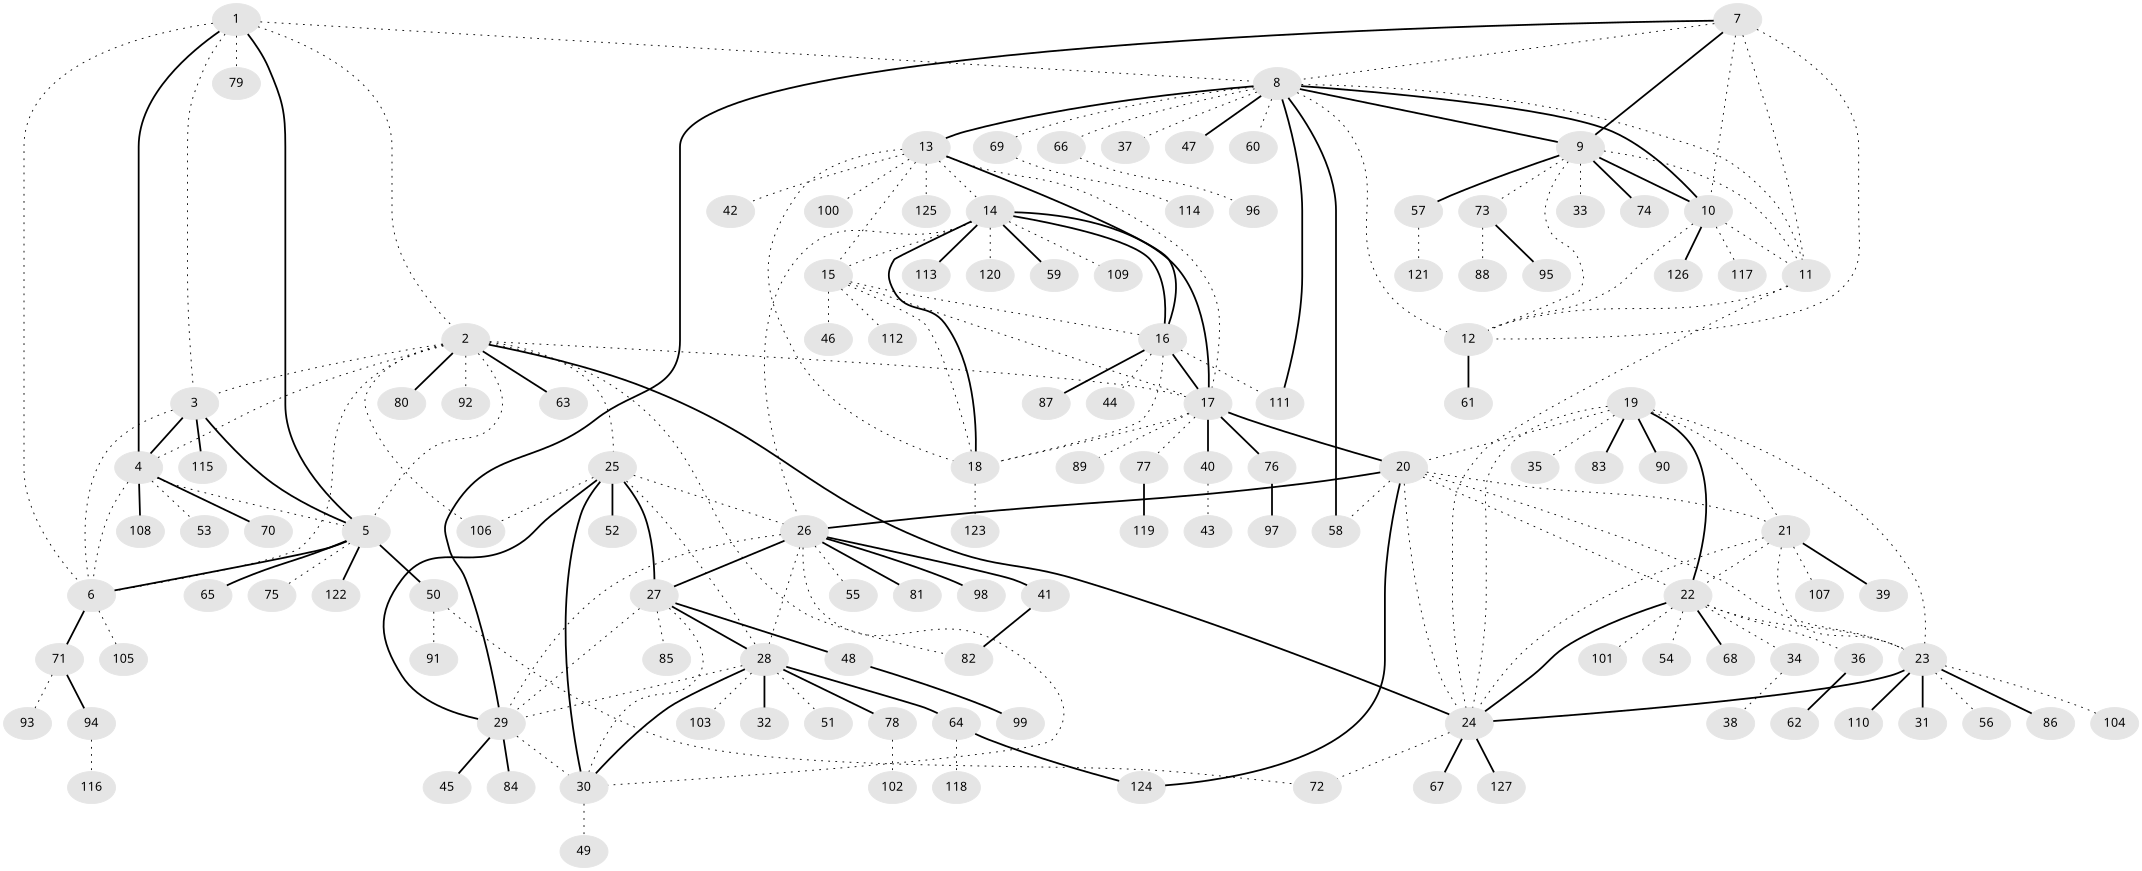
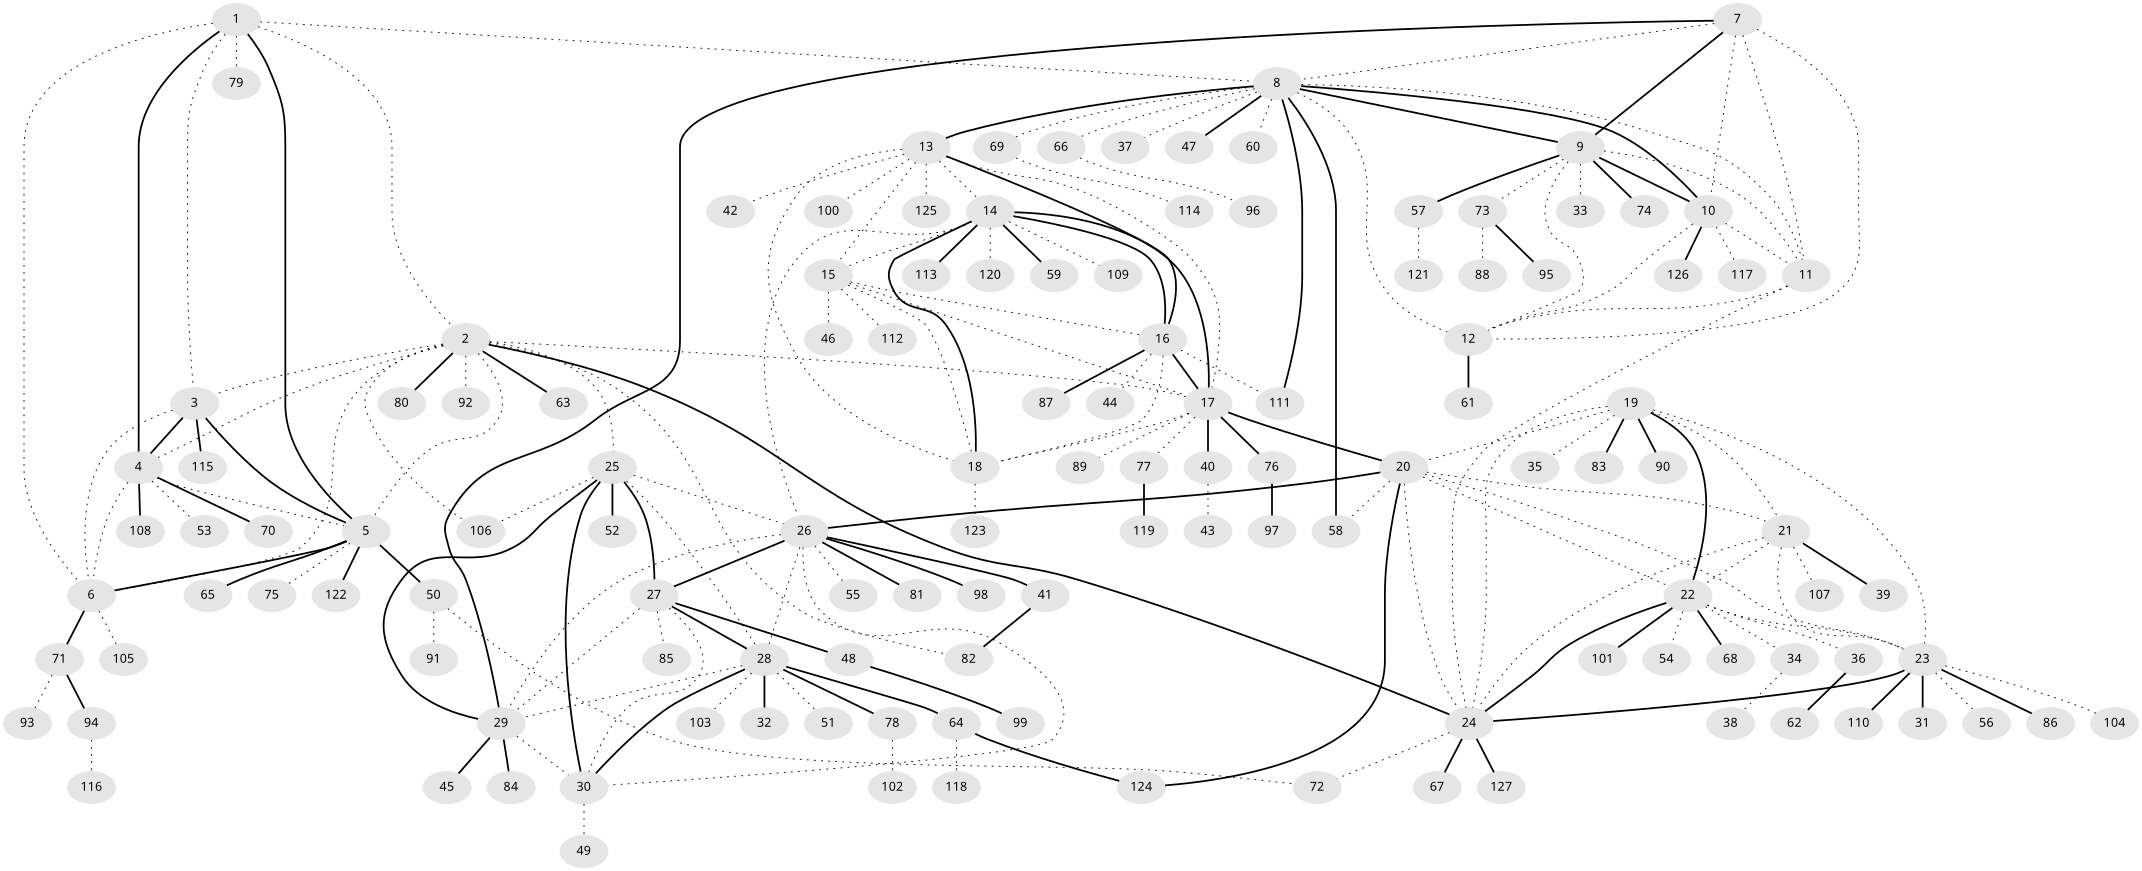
edge "22" -- "101": style dotted -> bold
